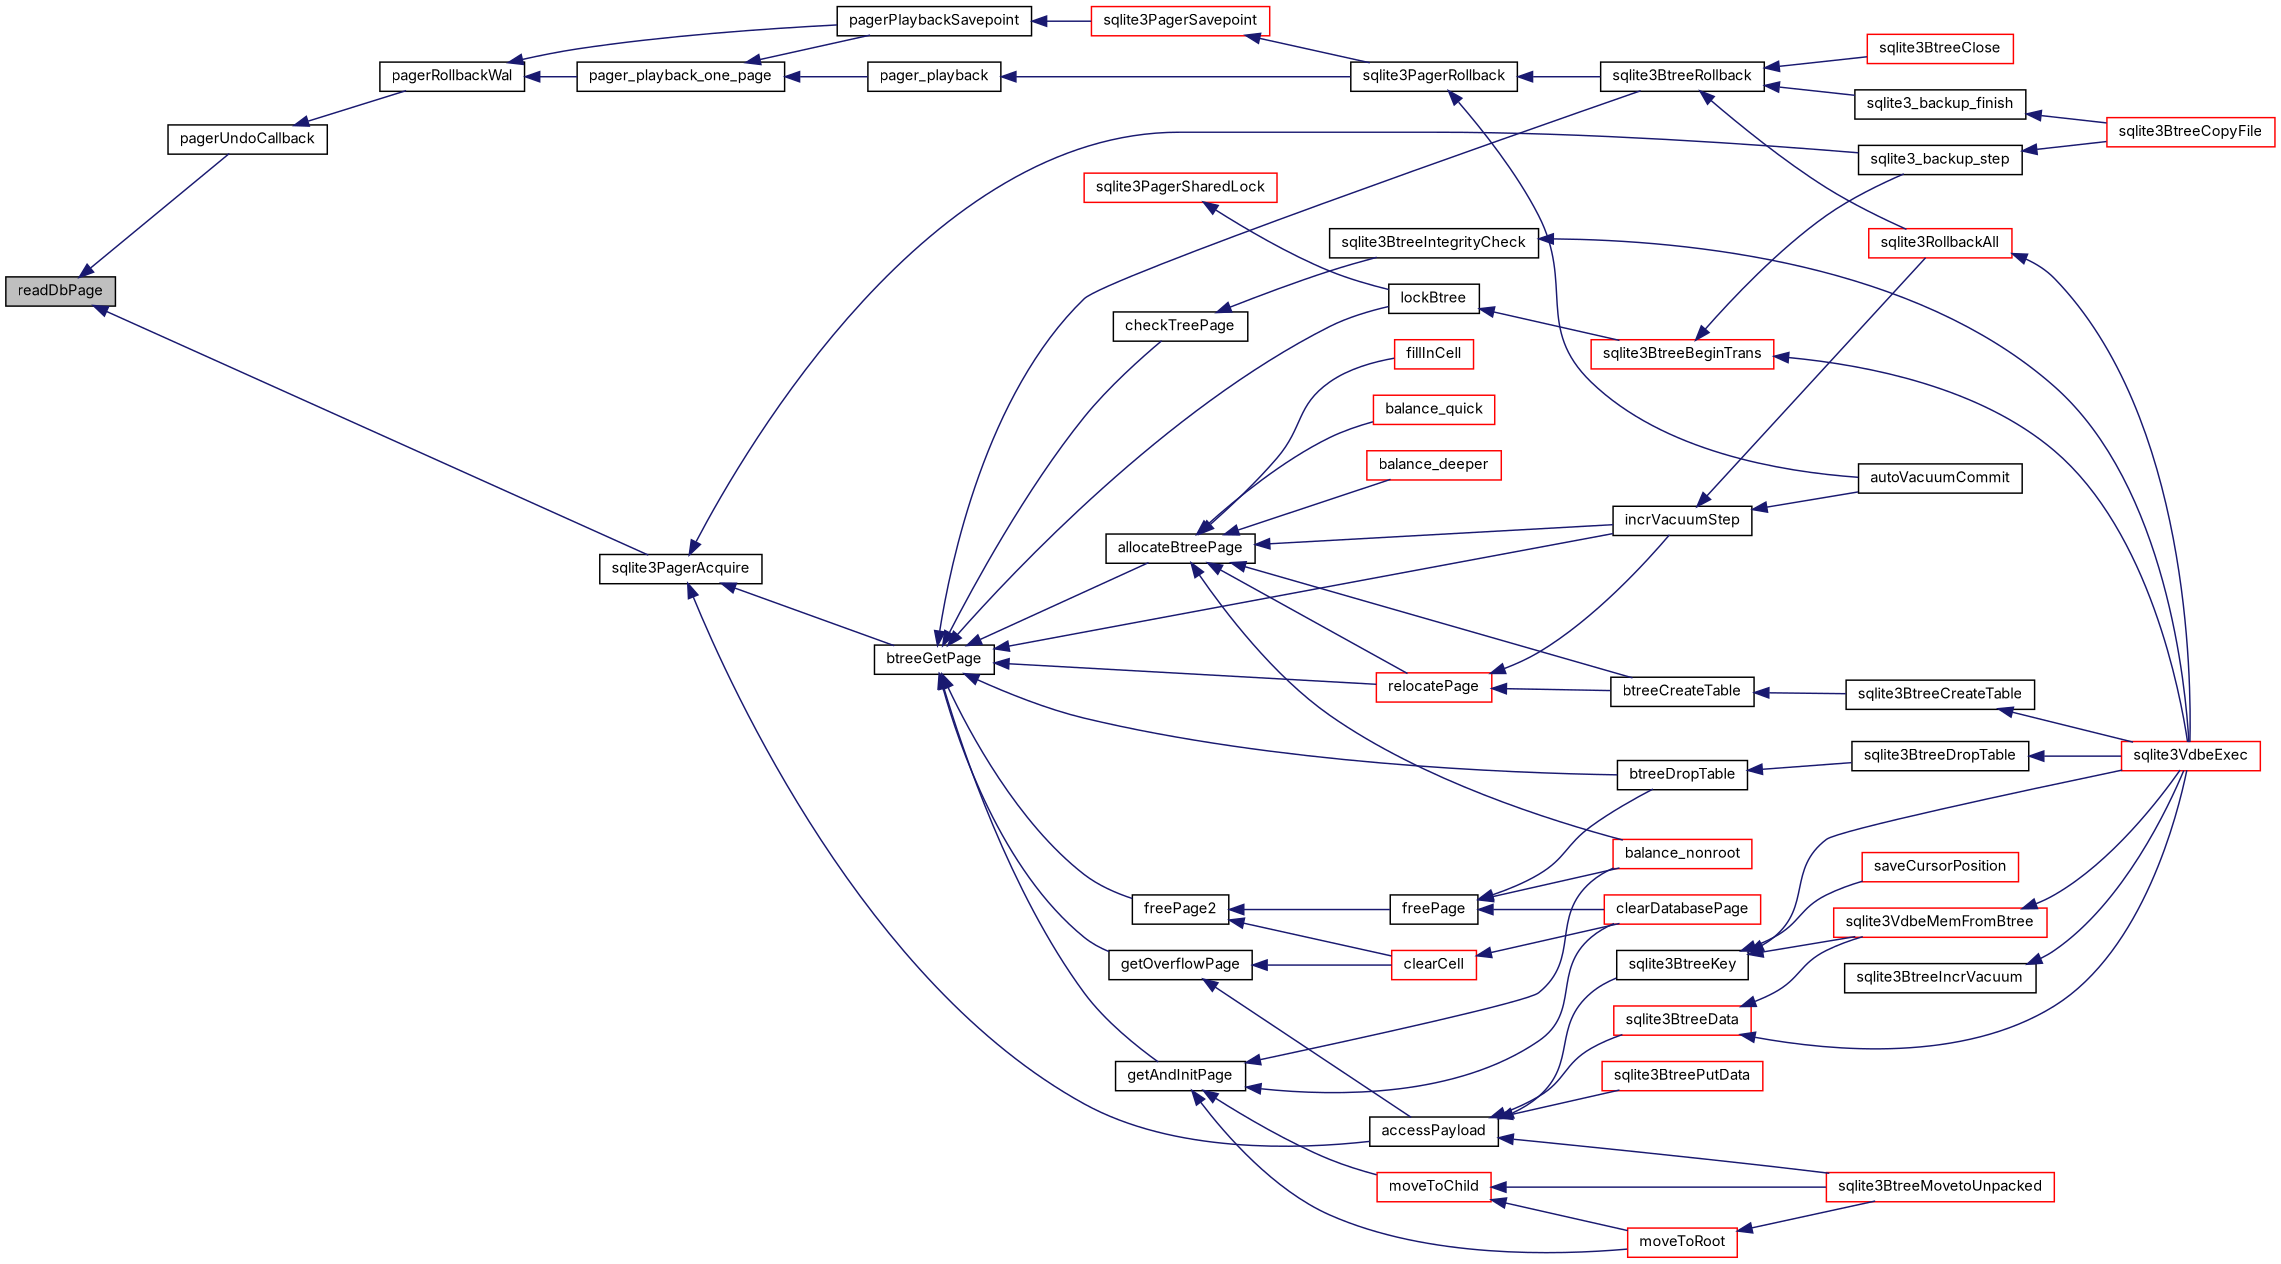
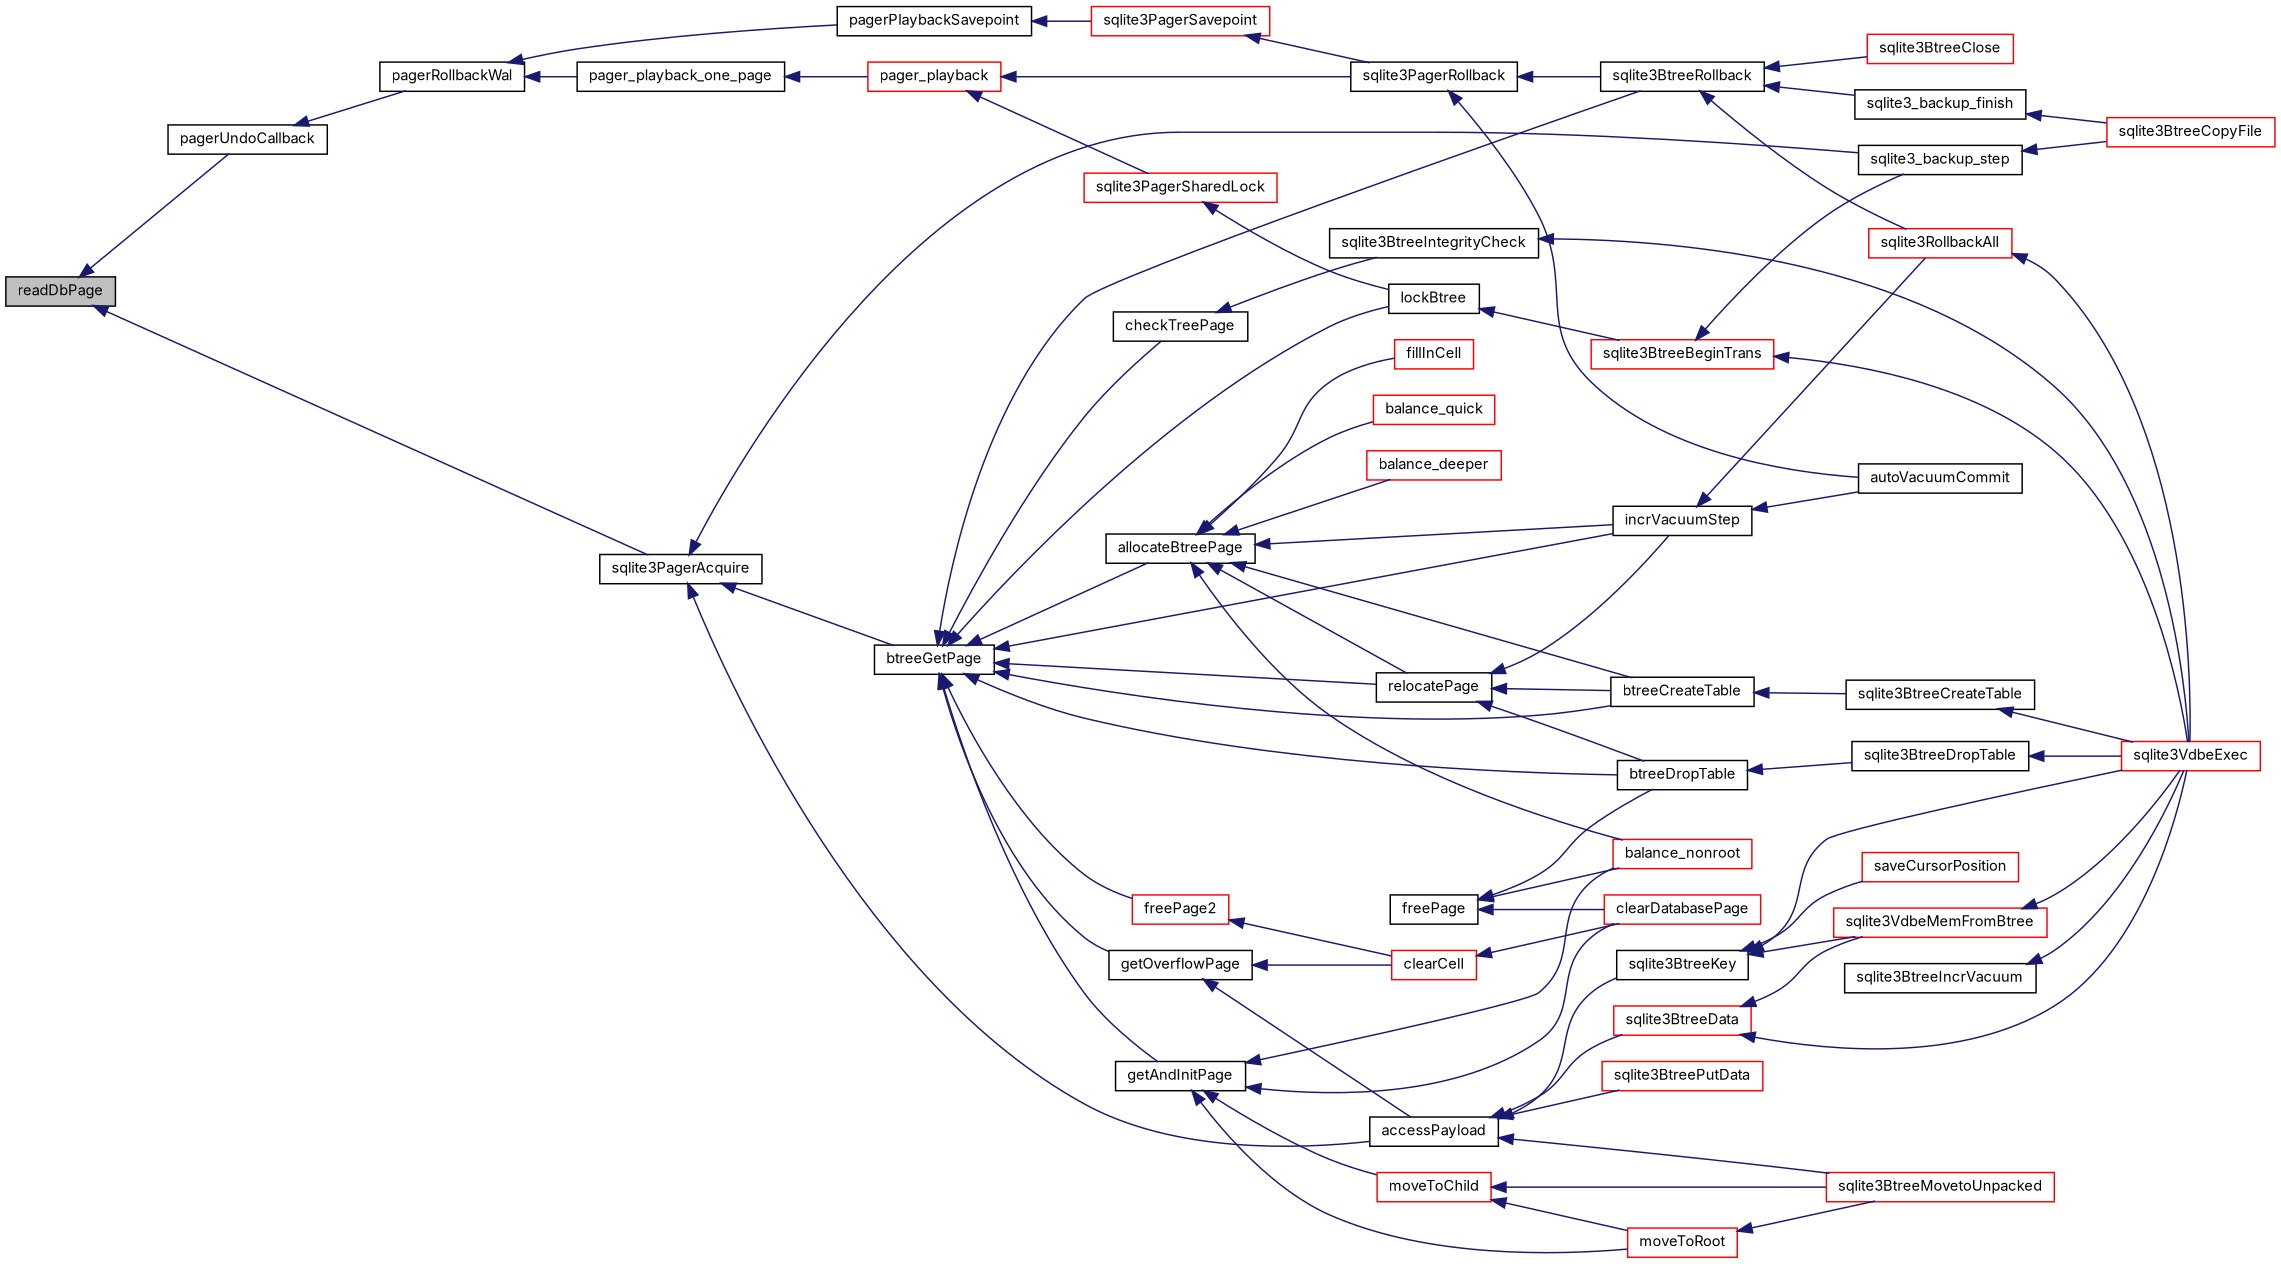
edge "pagerPlaybackSavepoint" -> "pager_playback_one_page": removed
node "pager_playback": color black -> red
edge "sqlite3PagerSharedLock" -> "pager_playback": added
node "relocatePage": color red -> black
edge "btreeCreateTable" -> "btreeGetPage": added
edge "btreeDropTable" -> "relocatePage": added
node "freePage2": color black -> red
edge "freePage" -> "freePage2": removed
